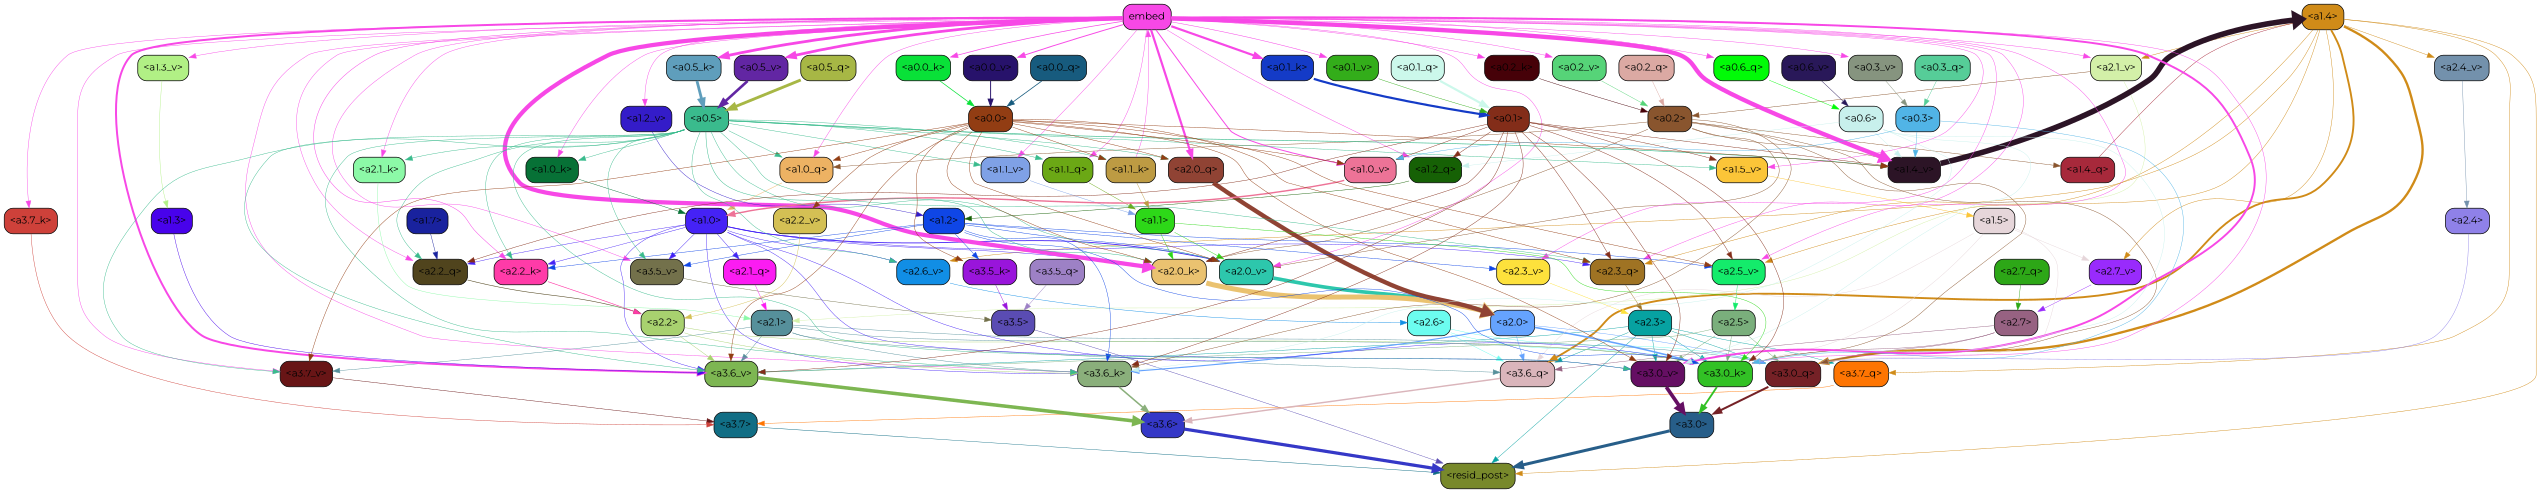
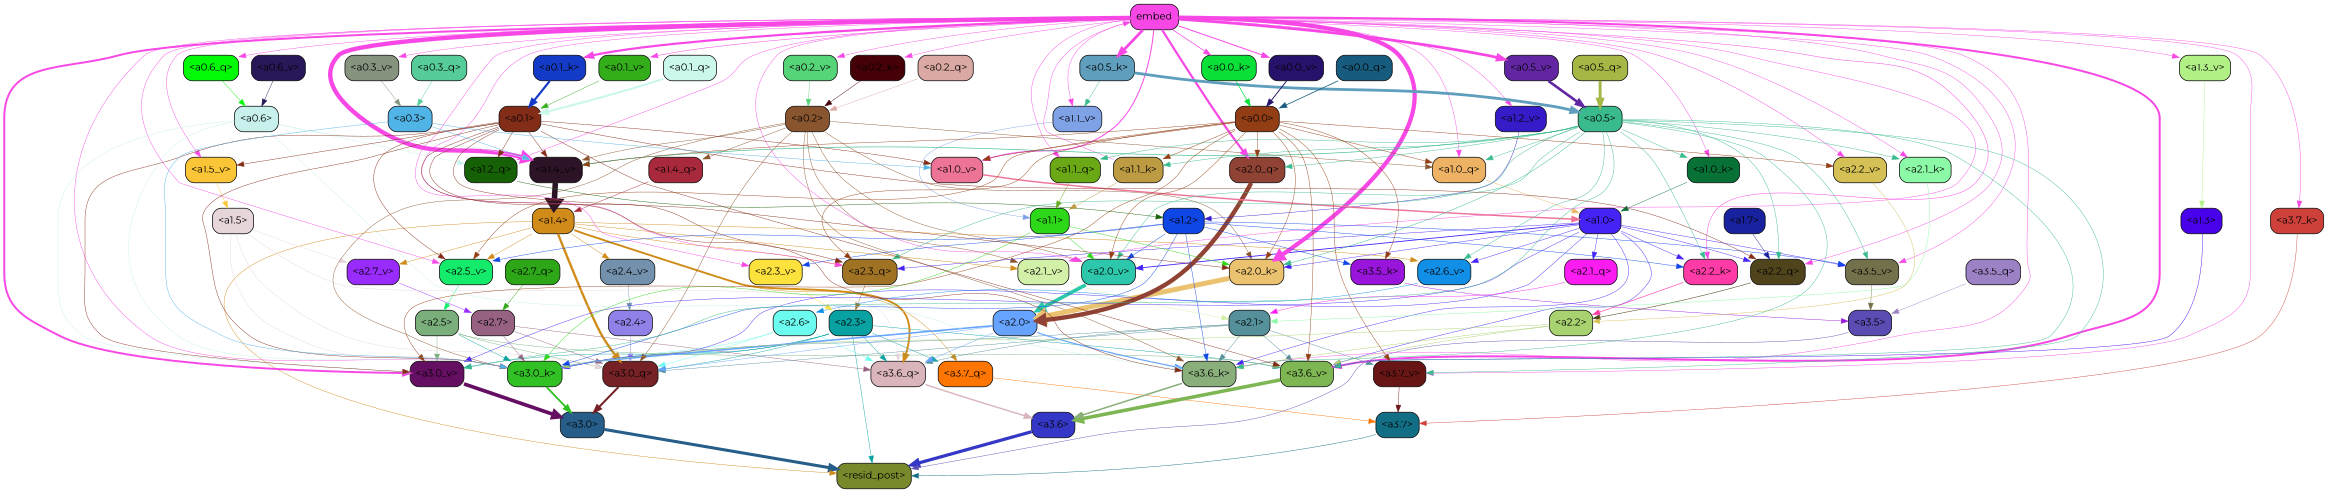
edge "embed" -> "<a2.2_v>": added
edge "<a2.1_v>" -> "<a0.2>": reversed
edge "<a0.5>" -> "<a1.1_v>": now "<a0.5_k>" -> "<a1.1_v>"
edge "<a0.5>" -> "<a1.5_v>": removed
edge "<a2.5>" -> "<a3.0_k>": color #7aaf7c -> #07a2a1
